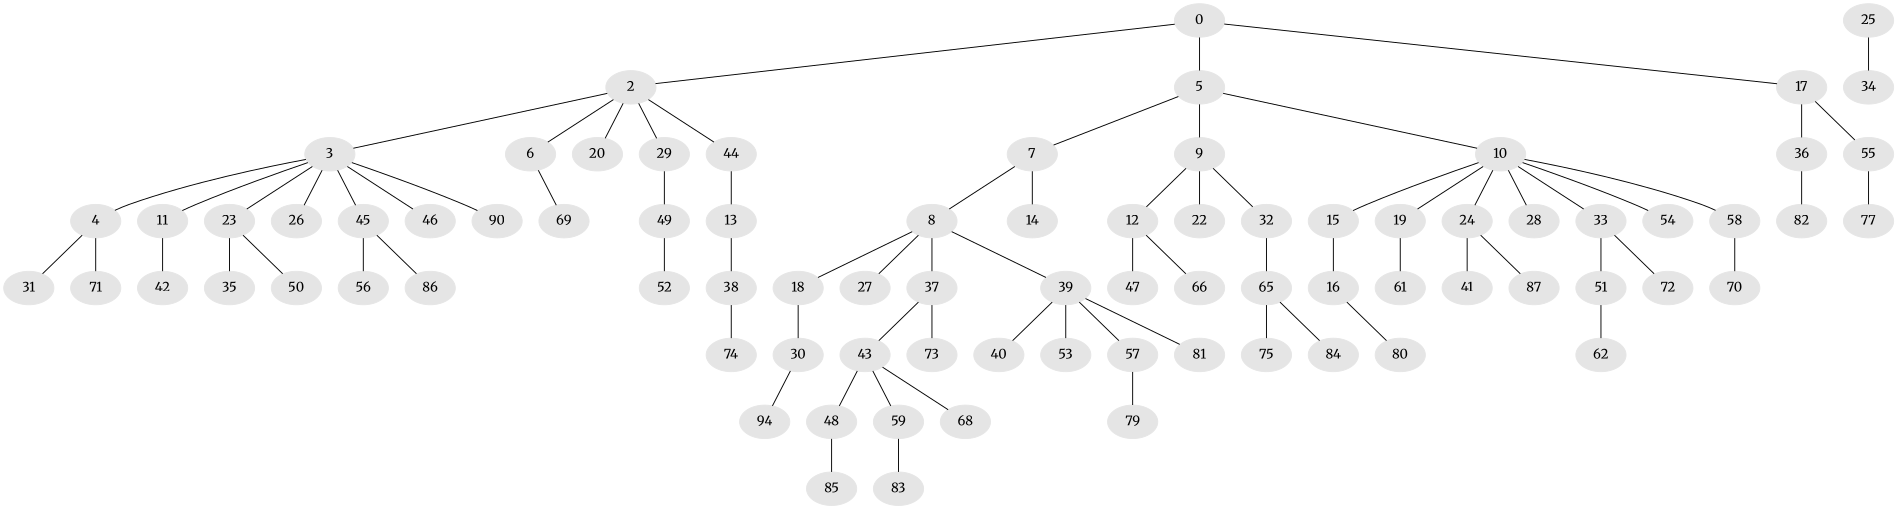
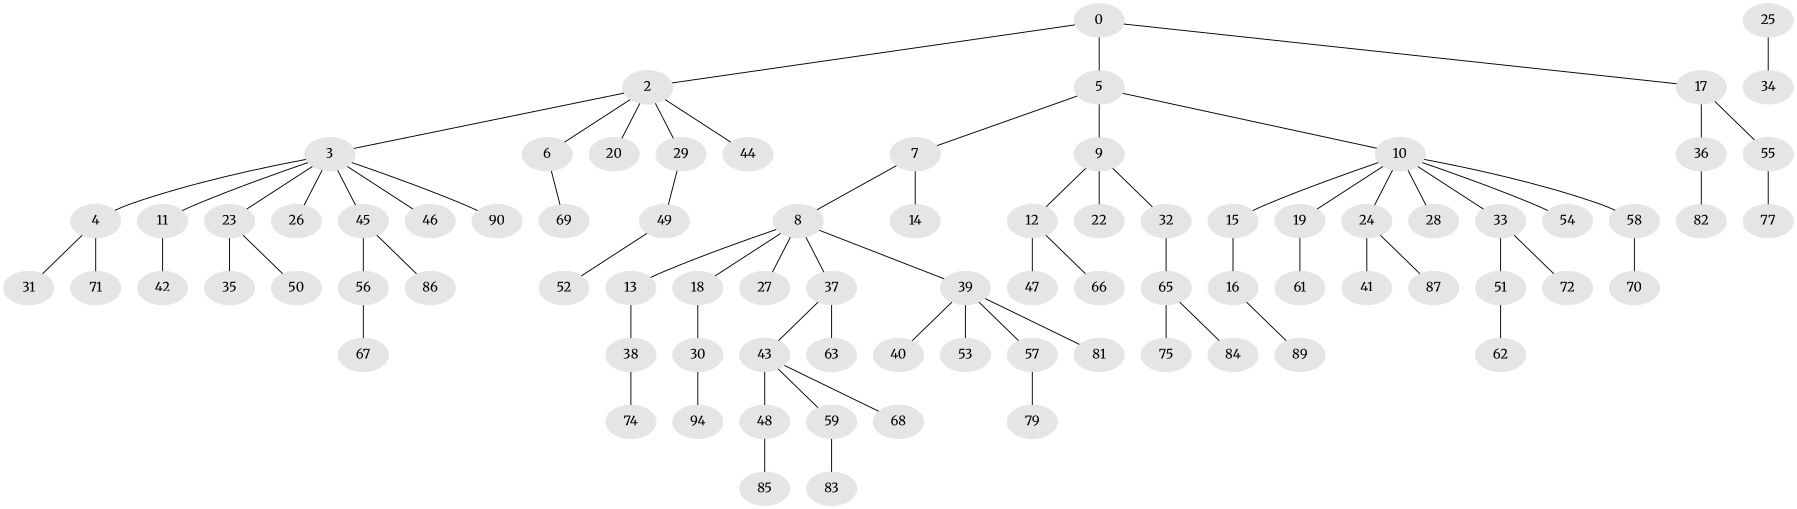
edge "44" -- "13": now "8" -- "13"
node "67": added
node "73": label "73" -> "63"
node "80": label "80" -> "89"
